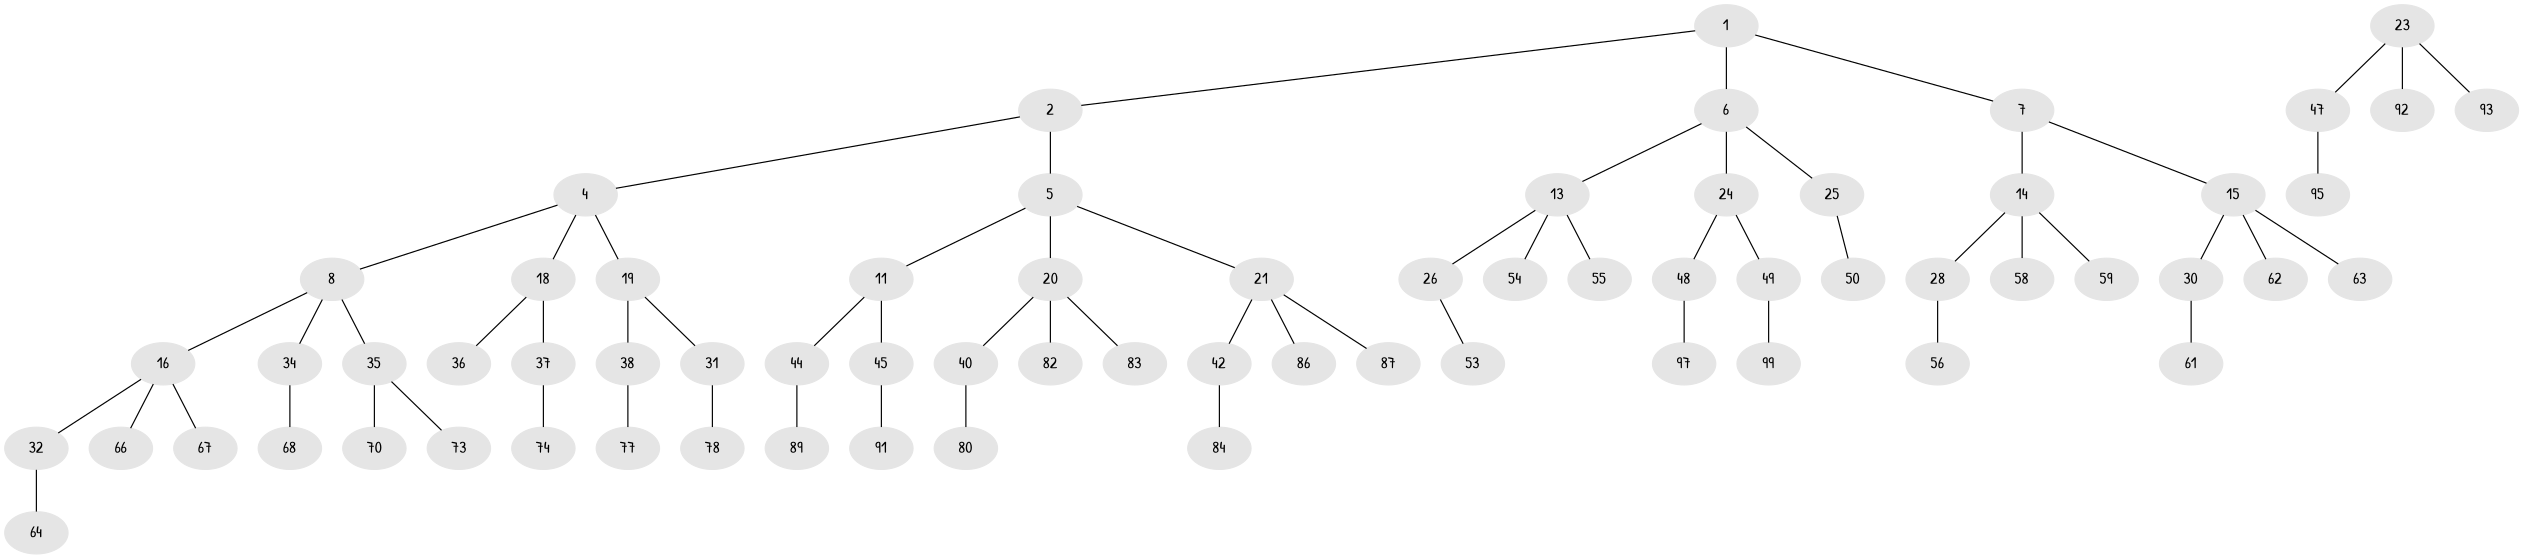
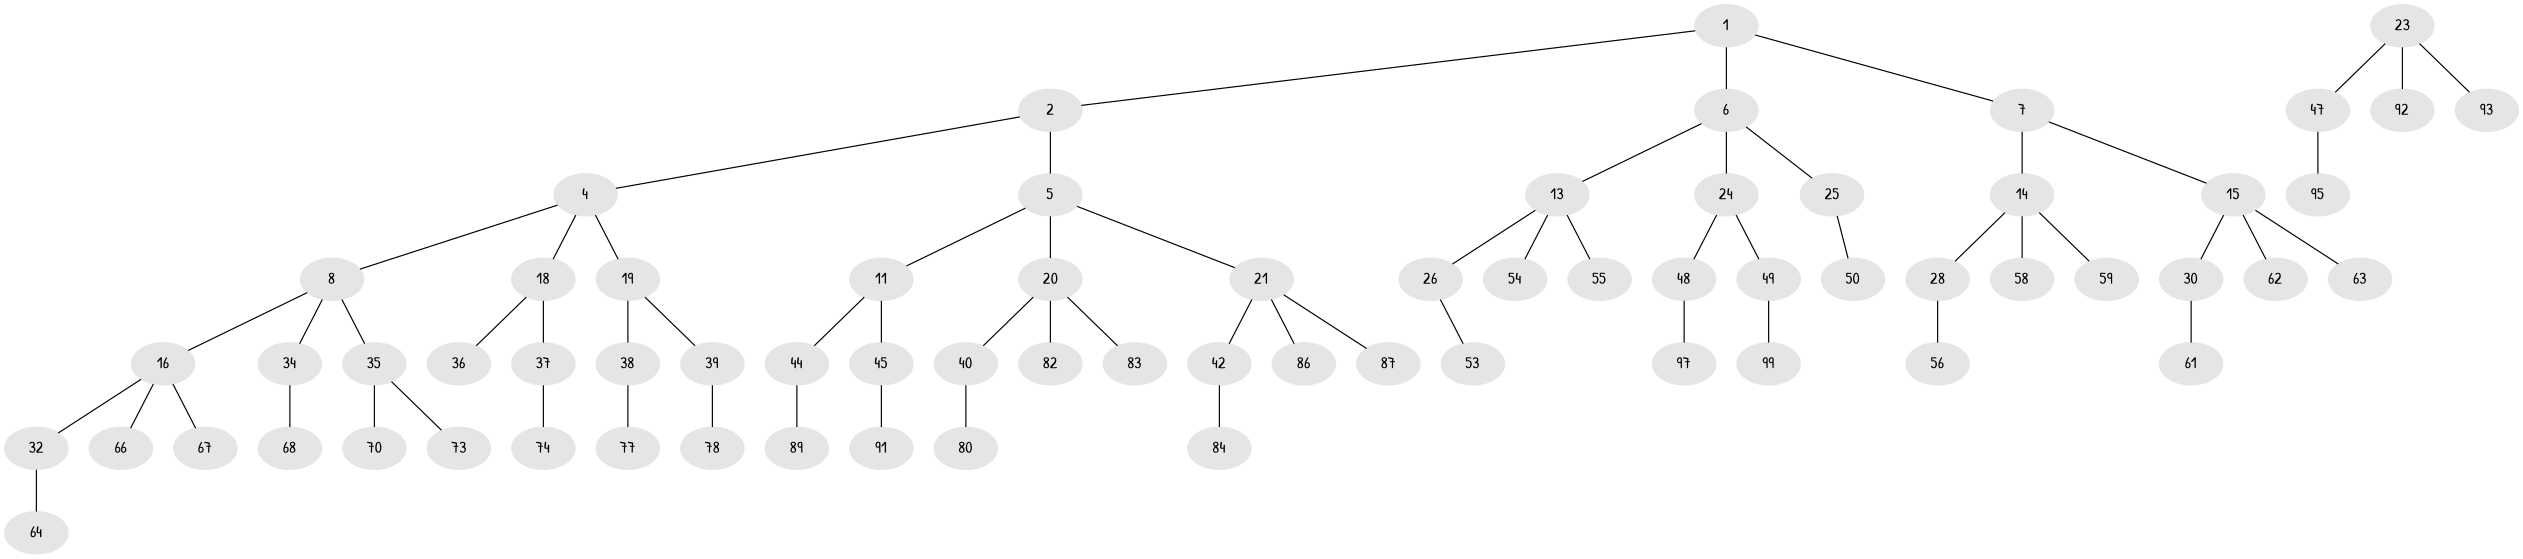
node "31": label "31" -> "39"
